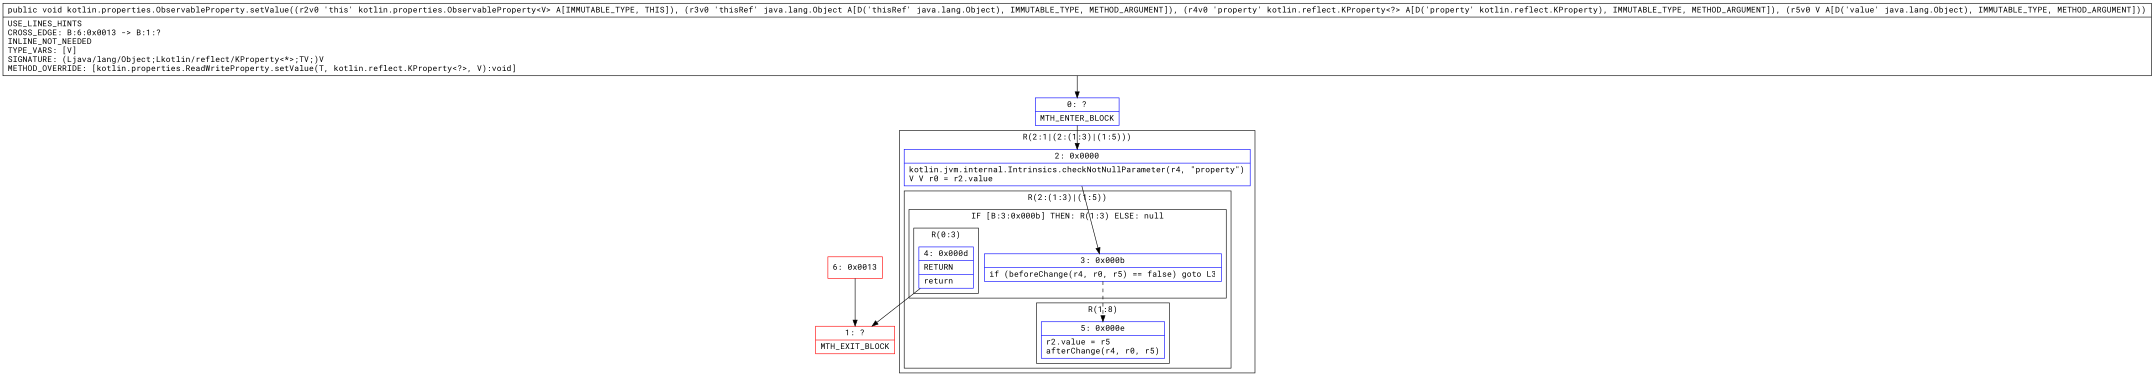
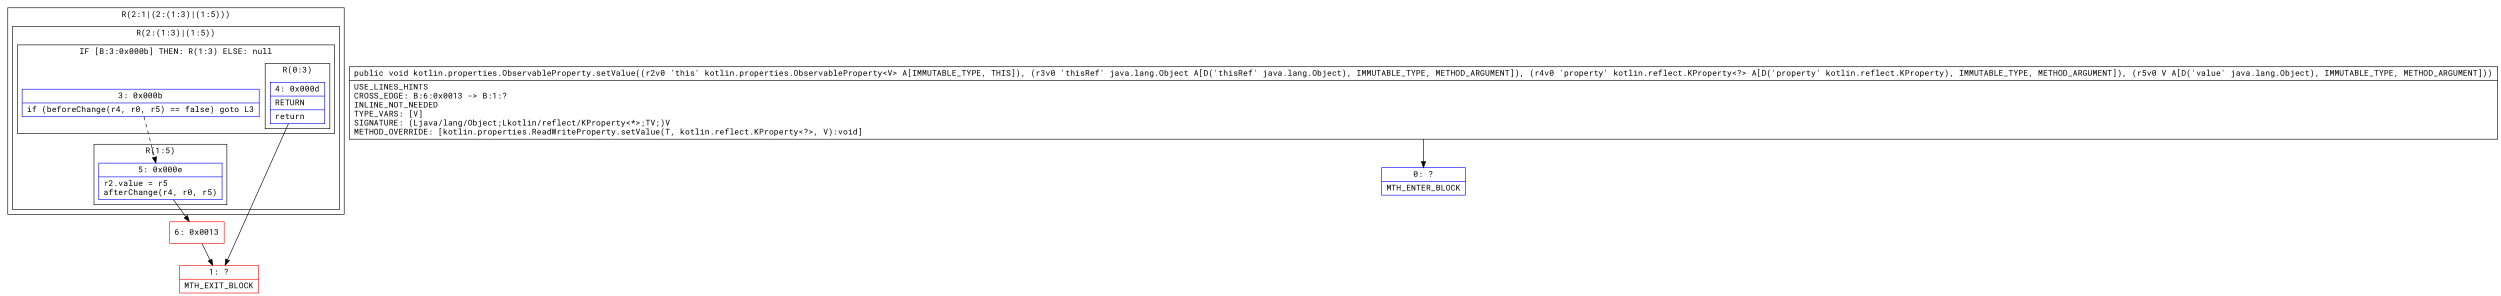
node "2: 0x0000": removed
edge "5: 0x000e" -> "6: 0x0013": added
cluster "R(1:8)": label "R(1:8)" -> "R(1:5)"
